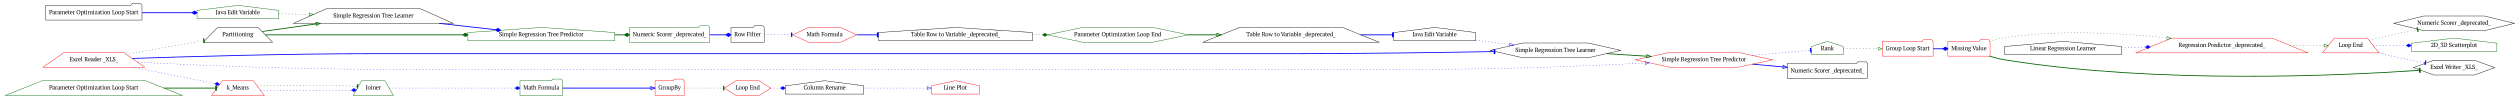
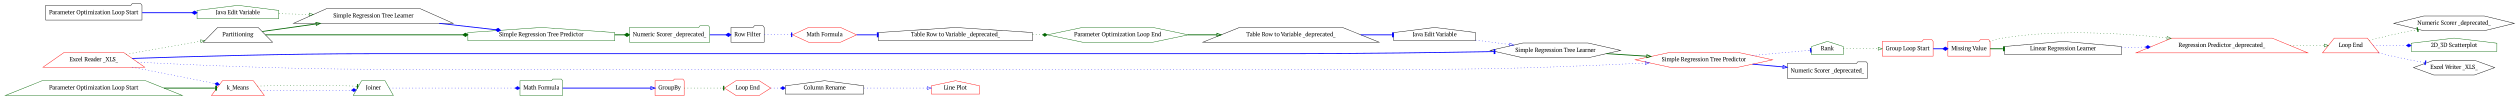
edge "Excel Reader _XLS_" -> "Partitioning": arrowhead tee -> onormal
edge "Missing Value" -> "Excel Writer _XLS_": now "Missing Value" -> "Linear Regression Learner"
